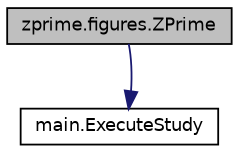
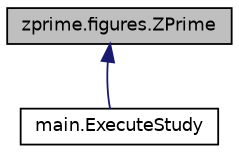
edge "zprime.figures.ZPrime" -> "main.ExecuteStudy": reversed
